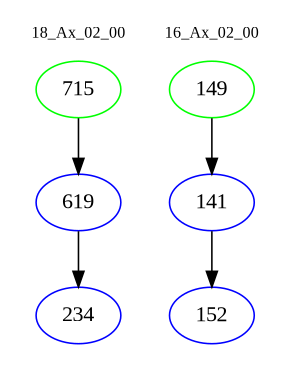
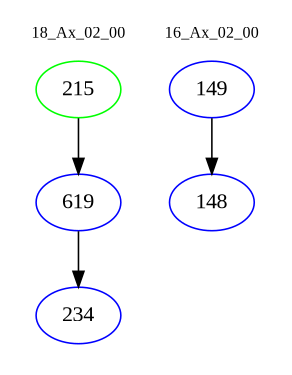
node "715": label "715" -> "215"
node "149": color green -> blue
node "141": label "141" -> "148"
node "152": removed
